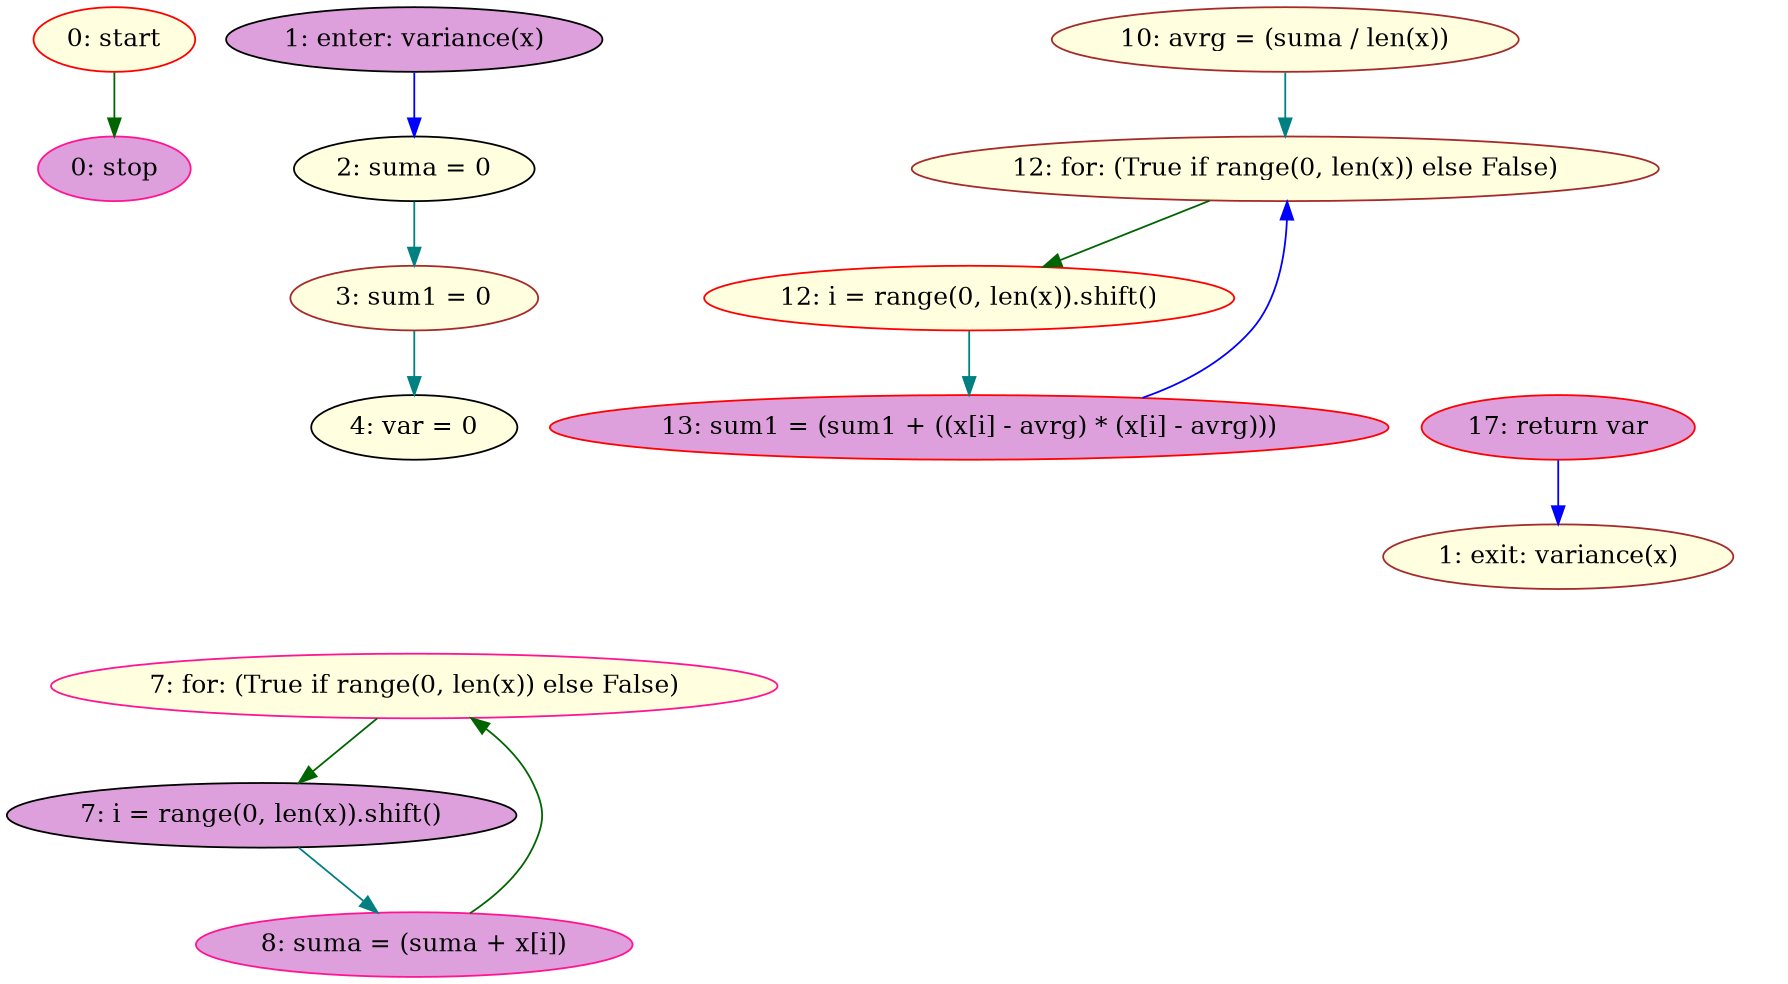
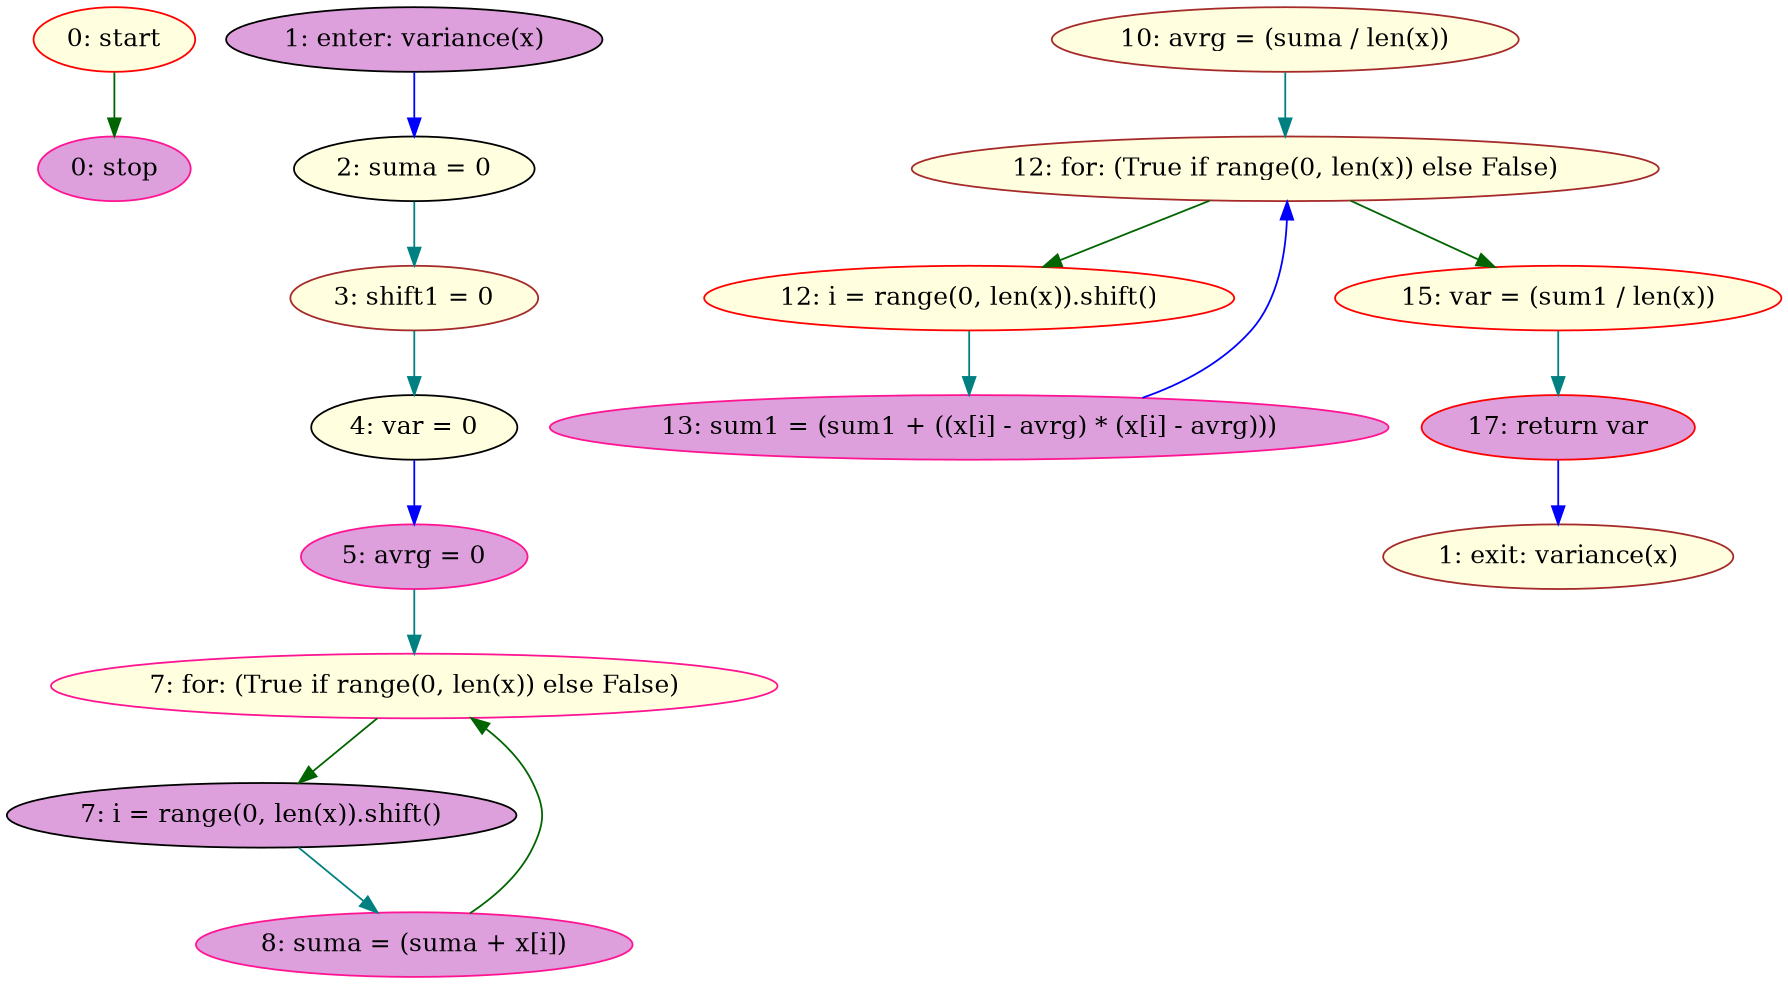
node "3: sum1 = 0": label "3: sum1 = 0" -> "3: shift1 = 0"
node "15: var = (sum1 / len(x))": added
node "13: sum1 = (sum1 + ((x[i] - avrg) * (x[i] - avrg)))": color red -> deeppink
node "5: avrg = 0": added
